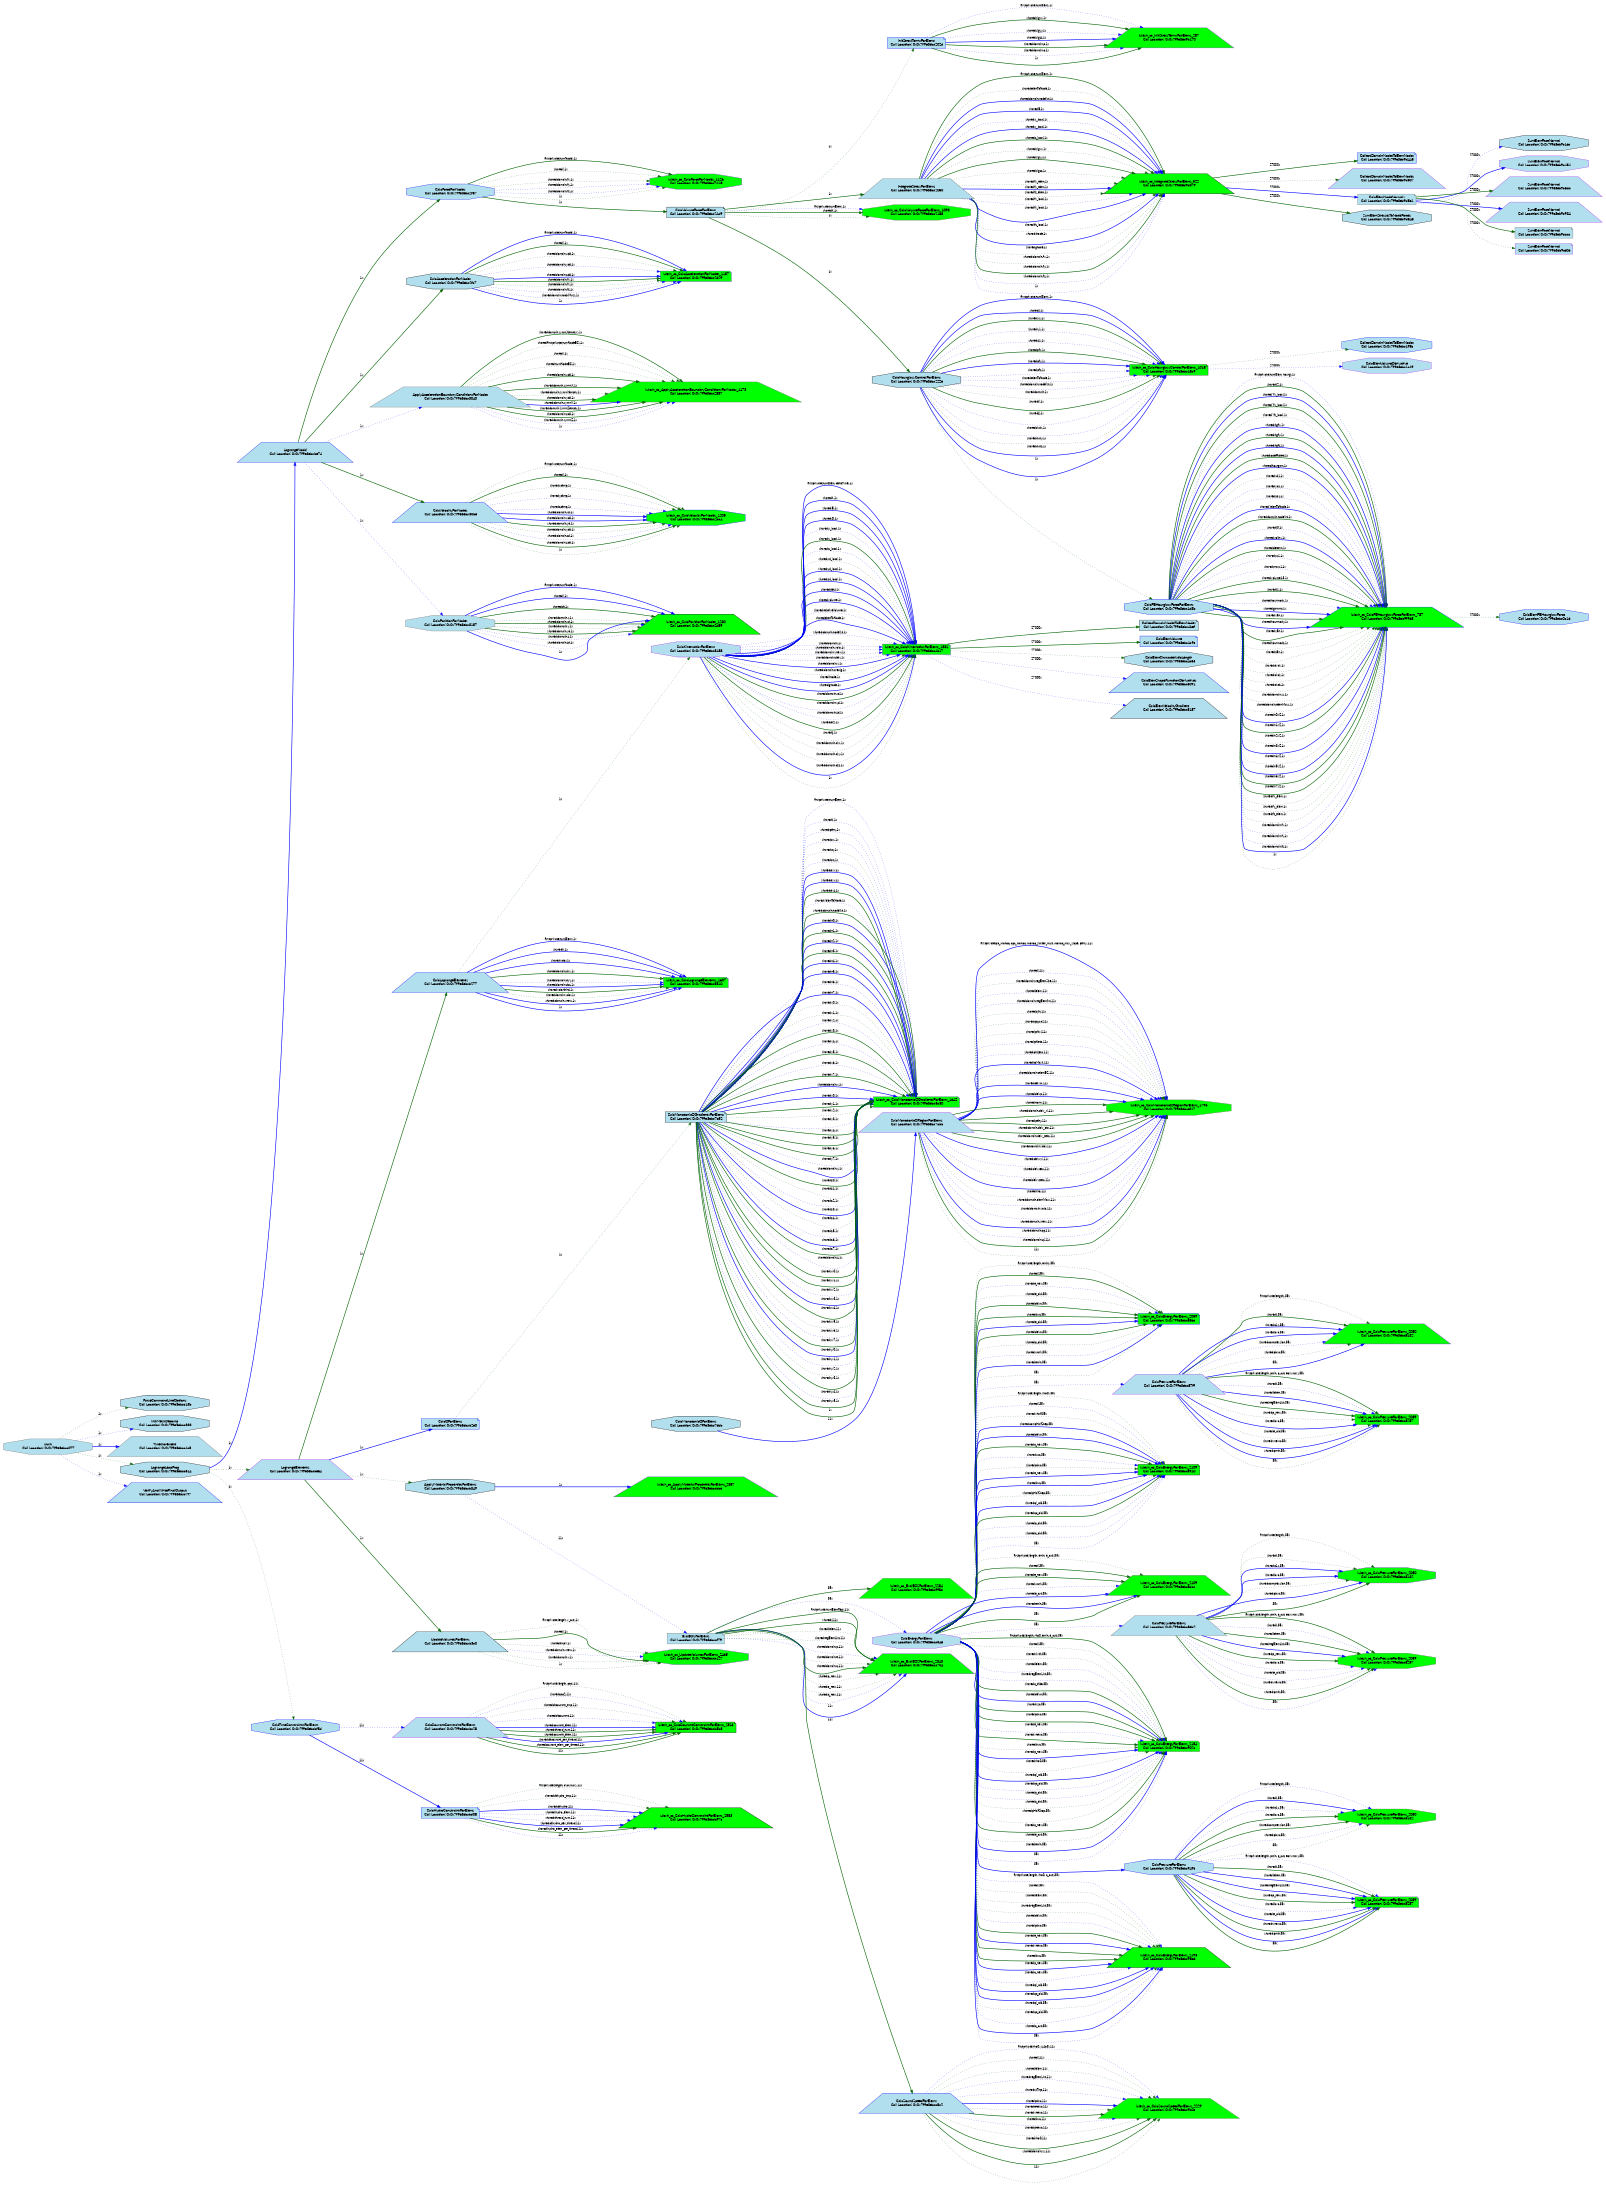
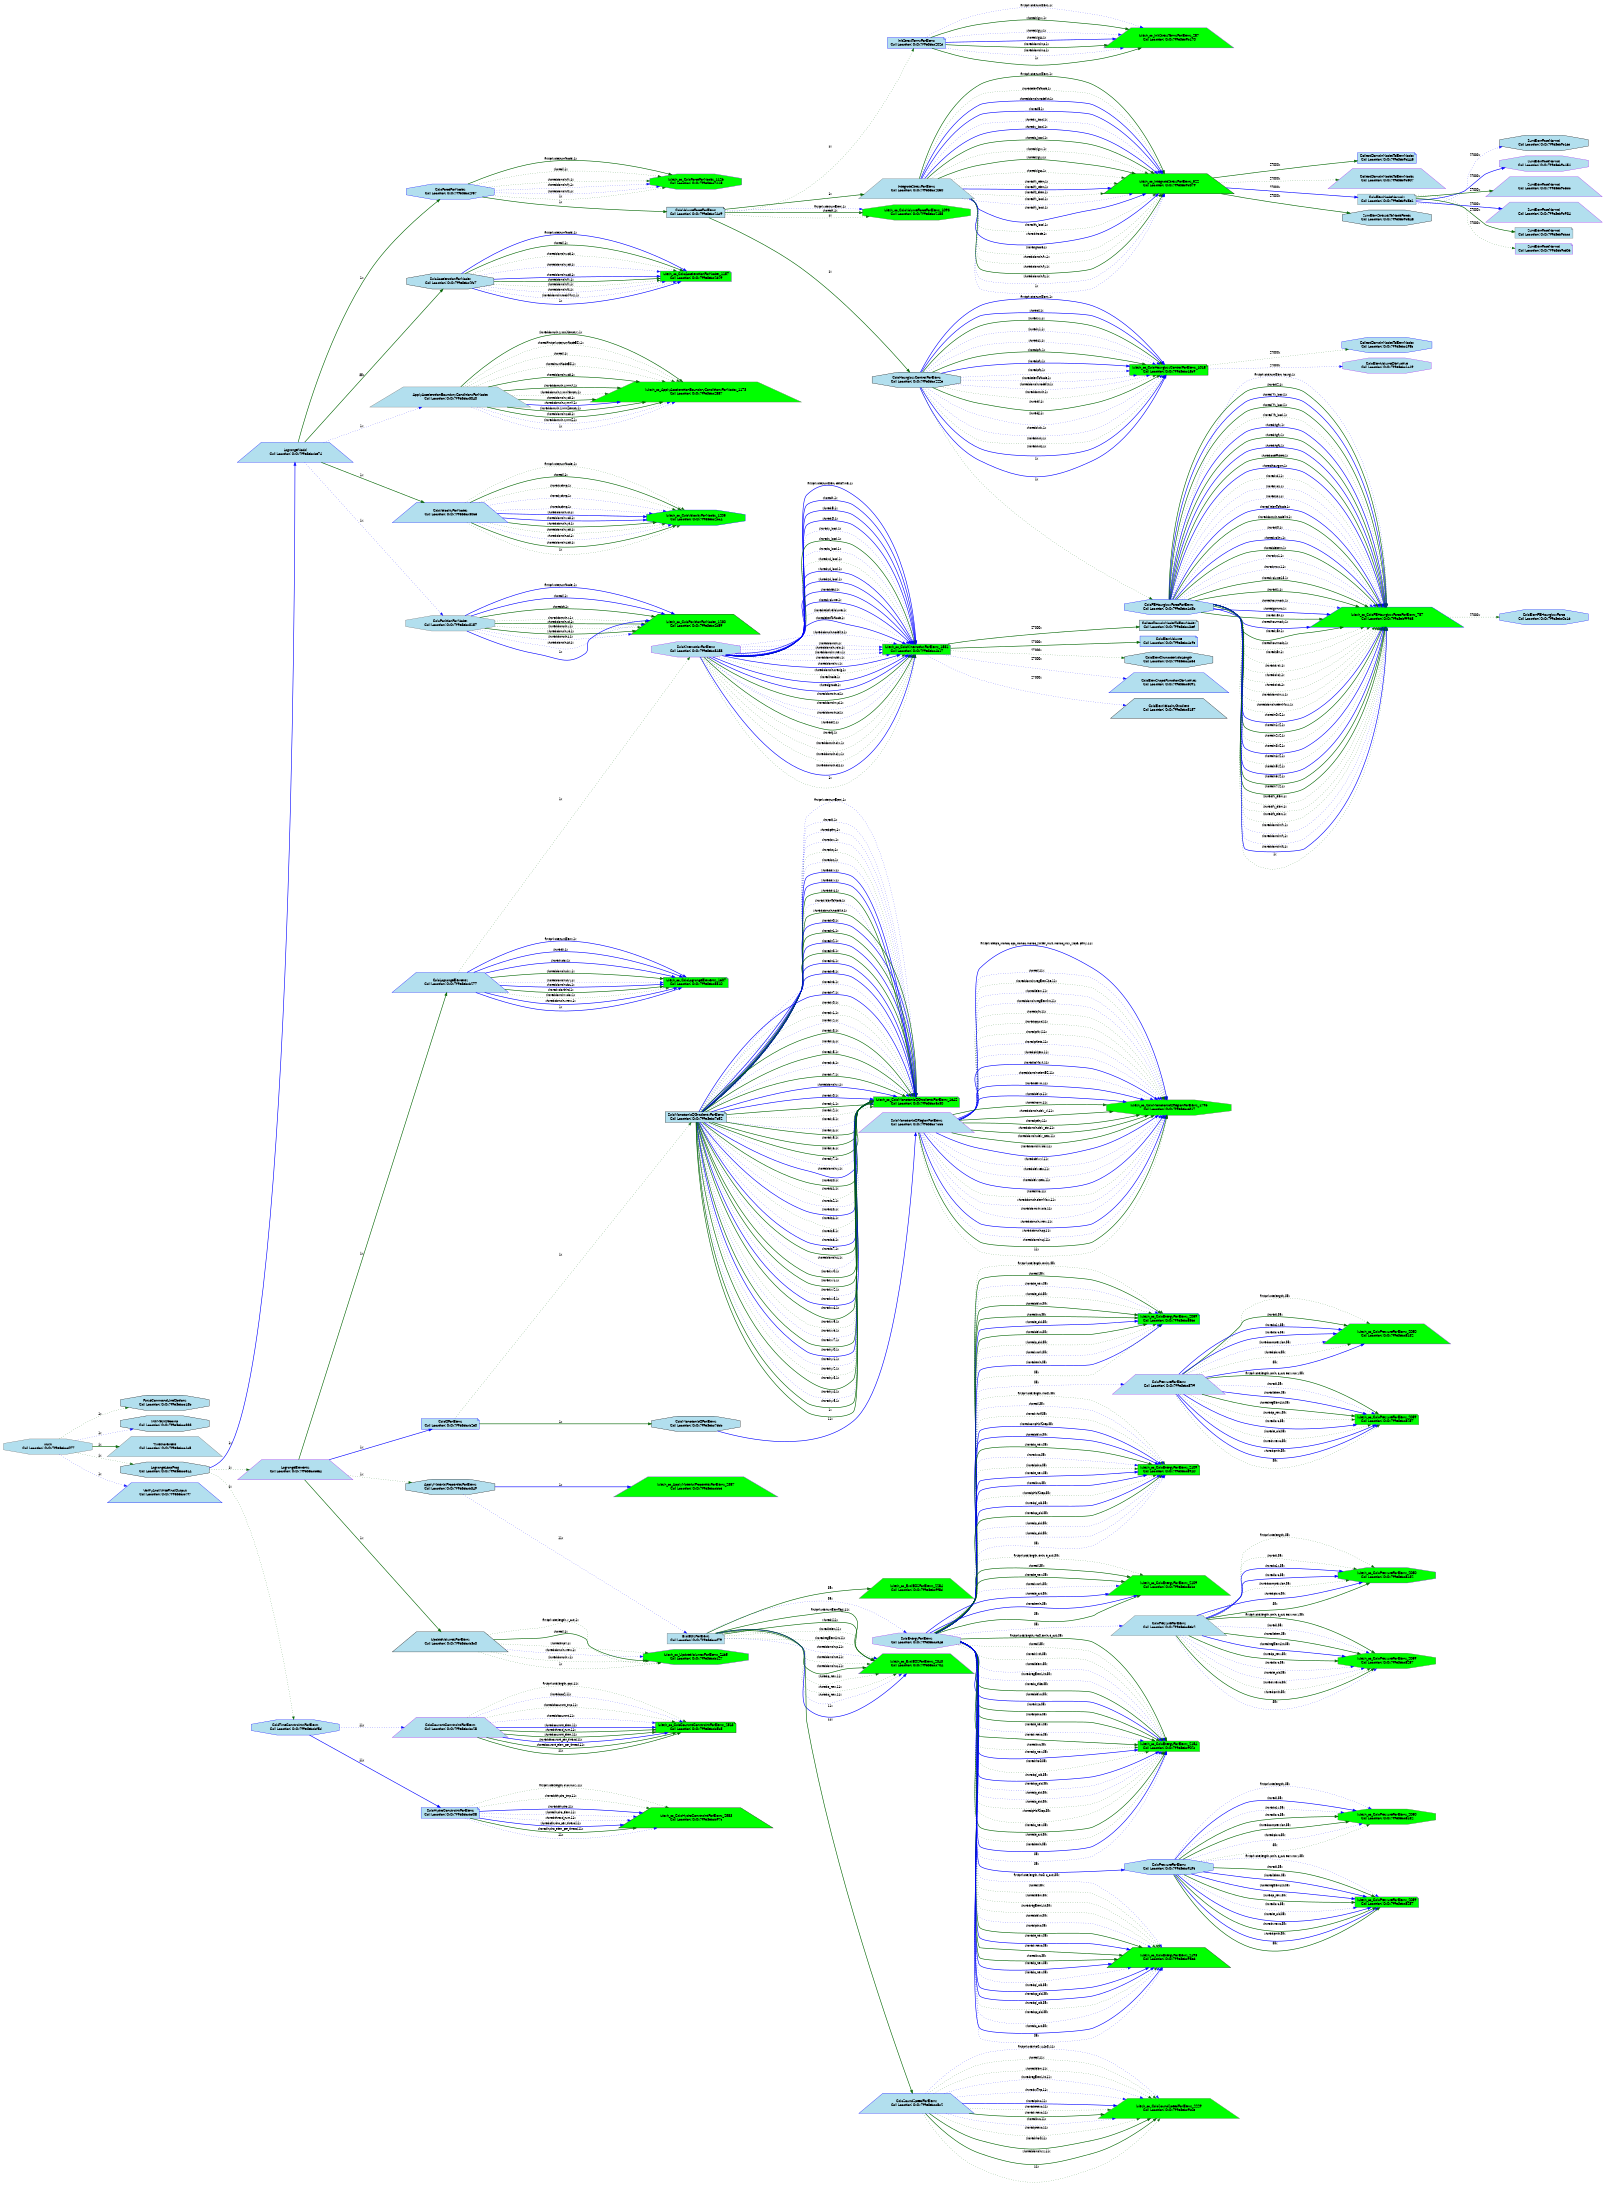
edge "LagrangeNodal Call Location: 0x0x7f9e3ebabe74" -> "CalcAccelerationForNodes Call Location: 0x0x7f9e3eba2fc7": label " 1x" -> " 35x"
edge "CalcQForElems Call Location: 0x0x7f9e3ebab2e0" -> "CalcMonotonicQForElems Call Location: 0x0x7f9e3eba7ebb": added, label "1x"
edge "main Call Location: 0x0x7f9e3ebac077" -> "TimeIncrement Call Location: 0x0x7f9e3ebac4a8": color blue -> darkgreen
